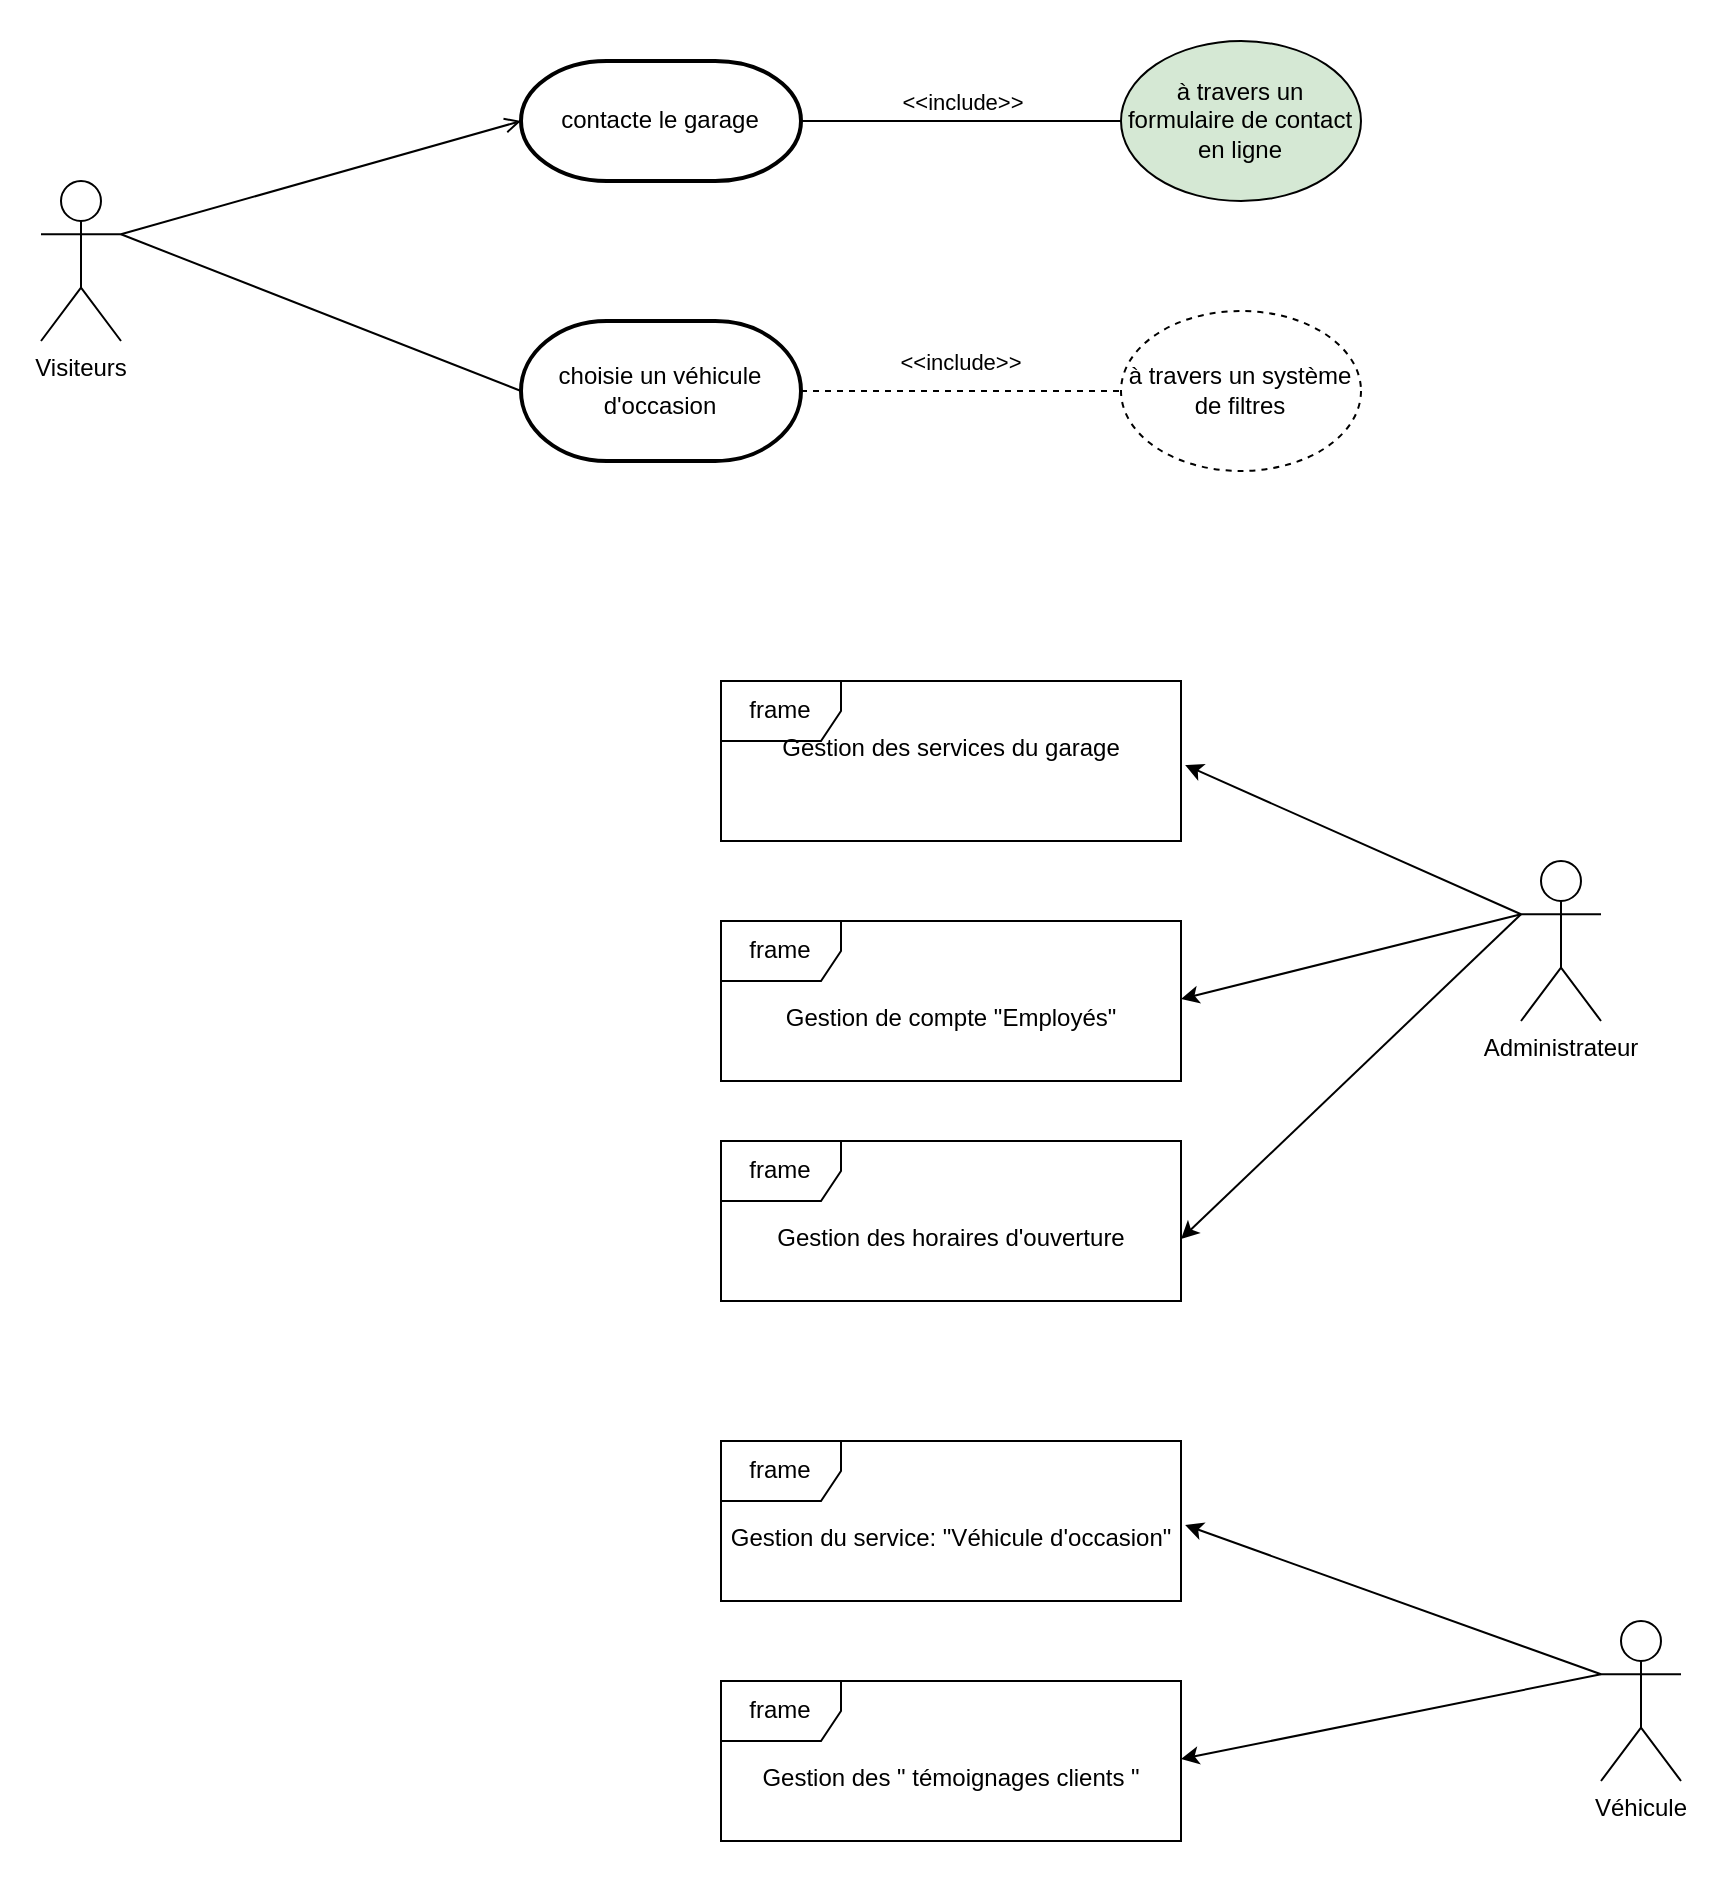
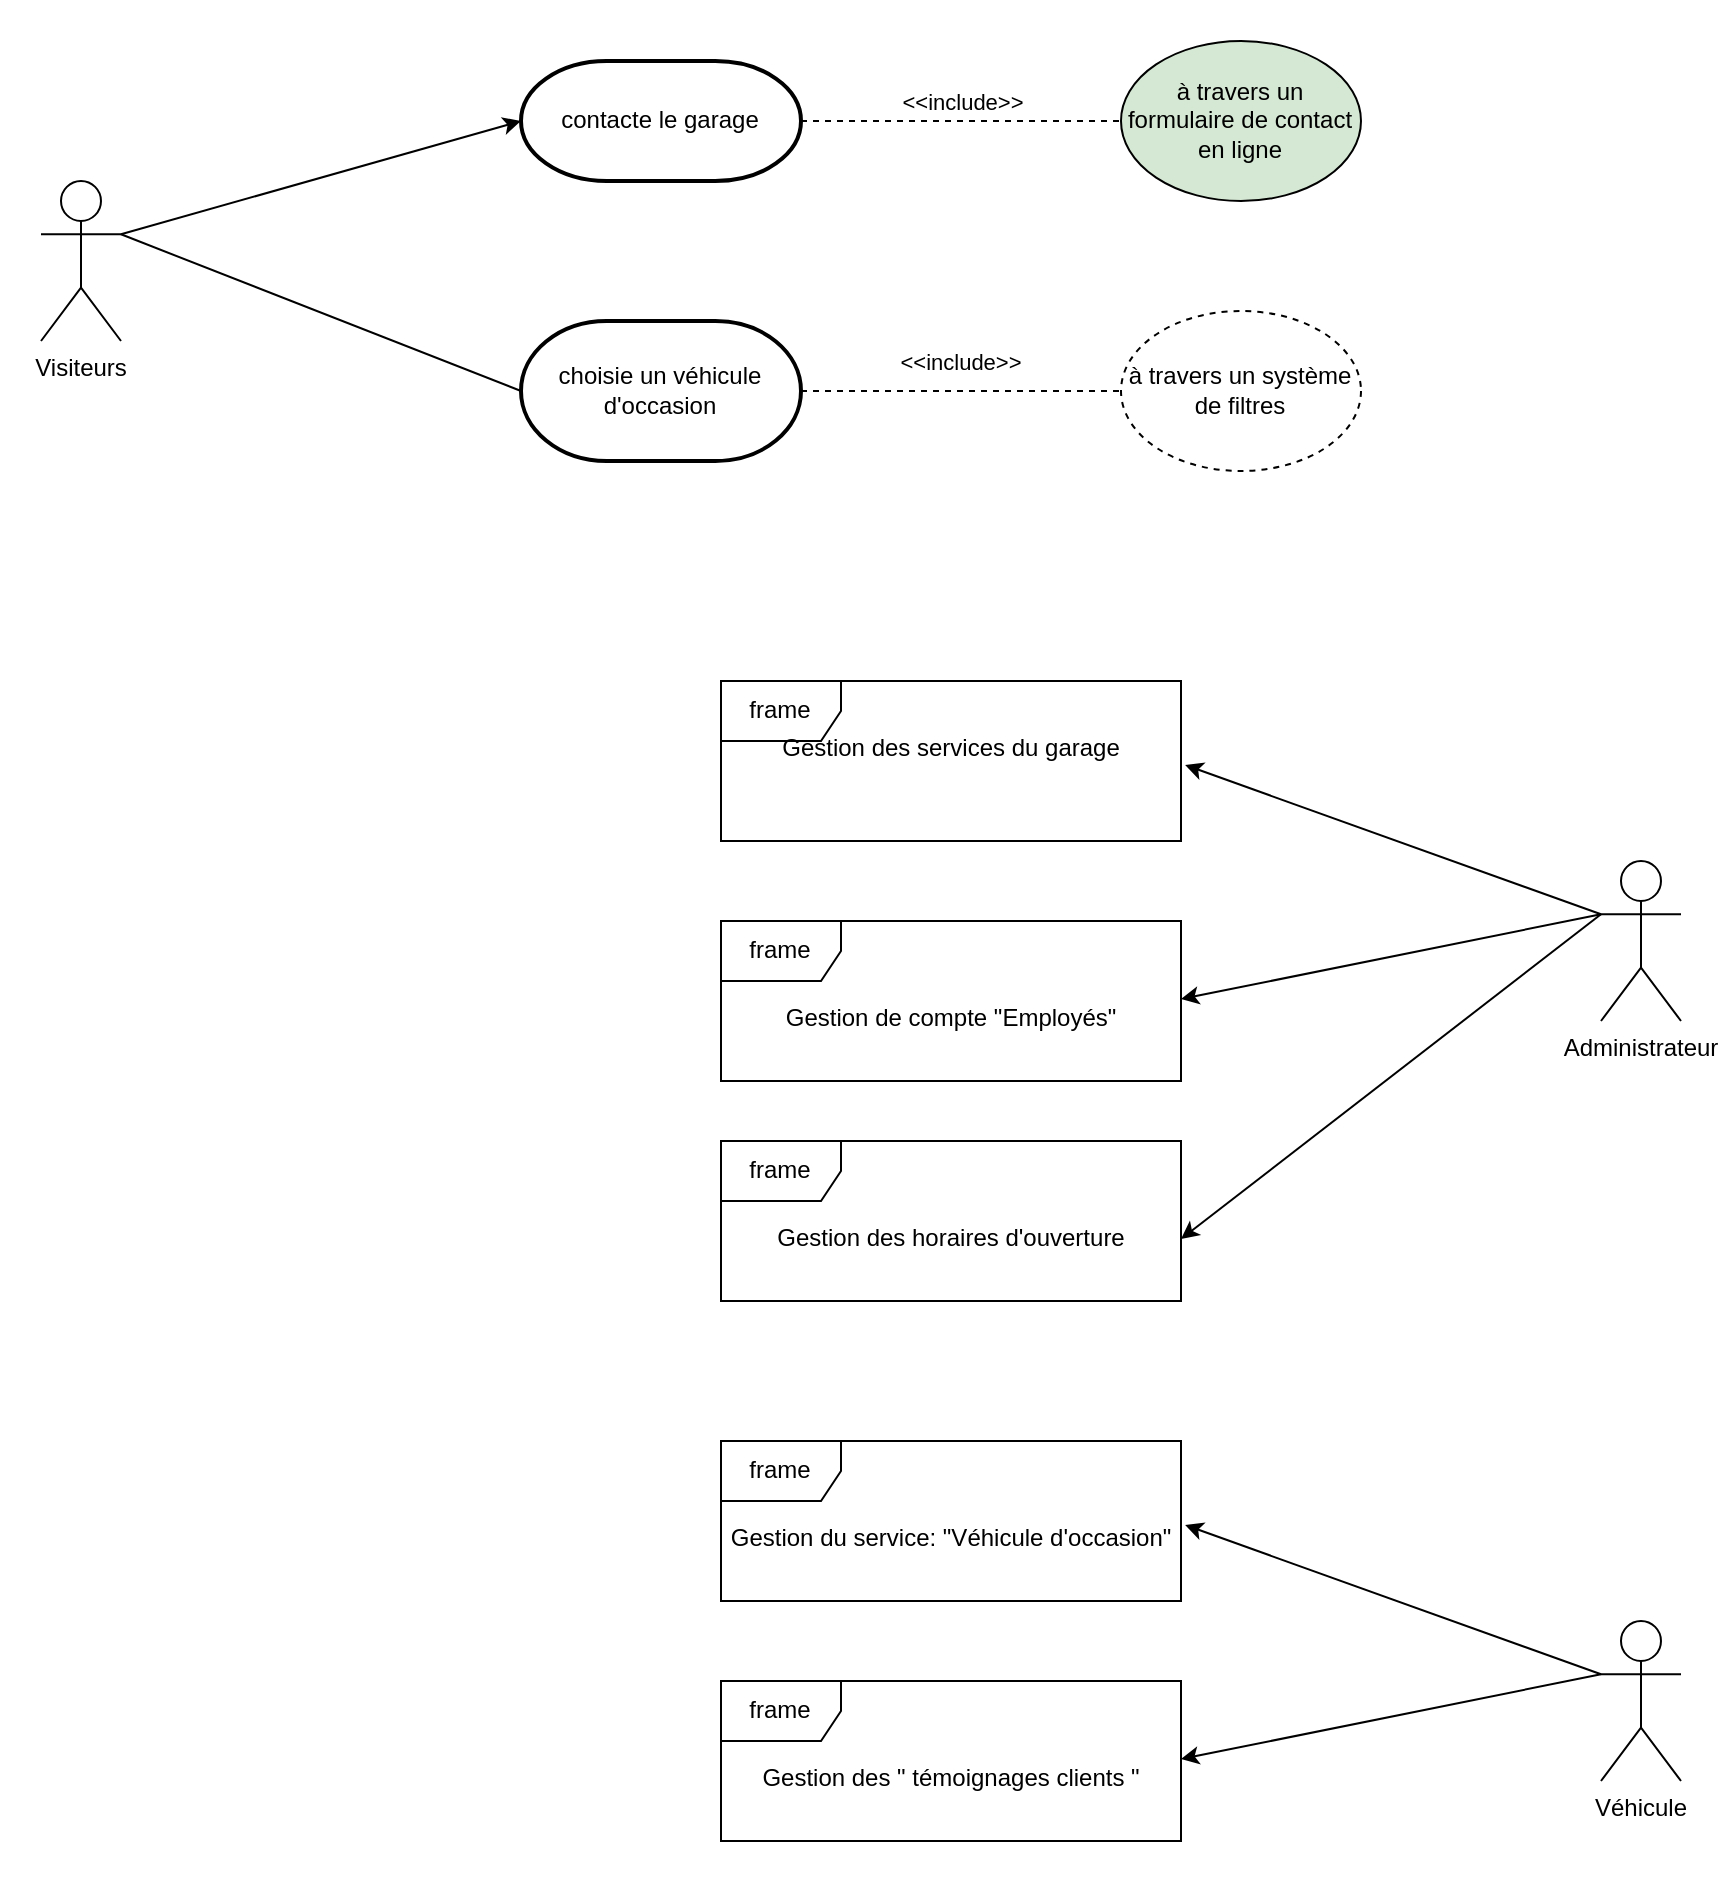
edge "contacte le garage" -- "à travers un formulaire de contact en ligne": style solid -> dashed
edge "Visiteurs" -> "contacte le garage": arrowhead open -> classic
node "Administrateur": moved (1561, 941) -> (1641, 941)
